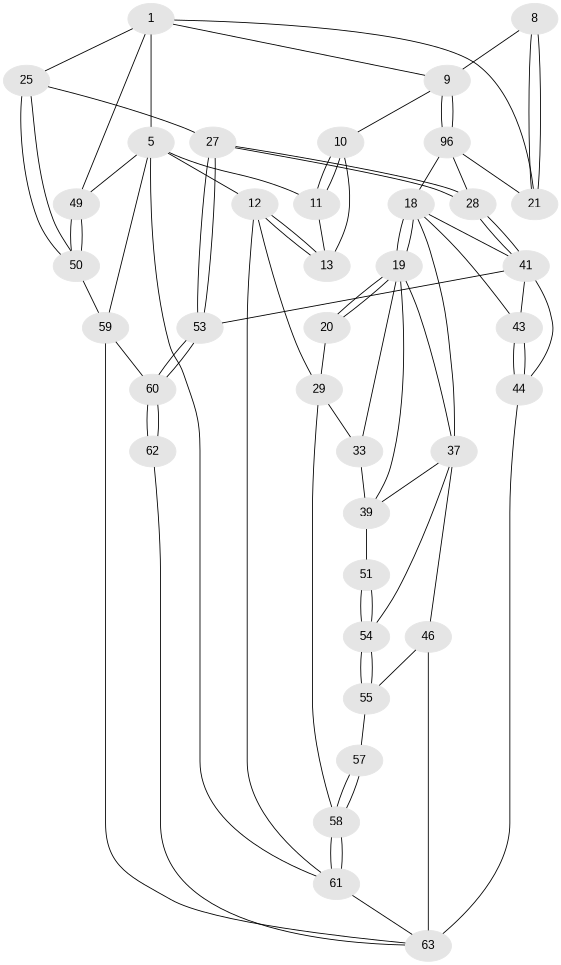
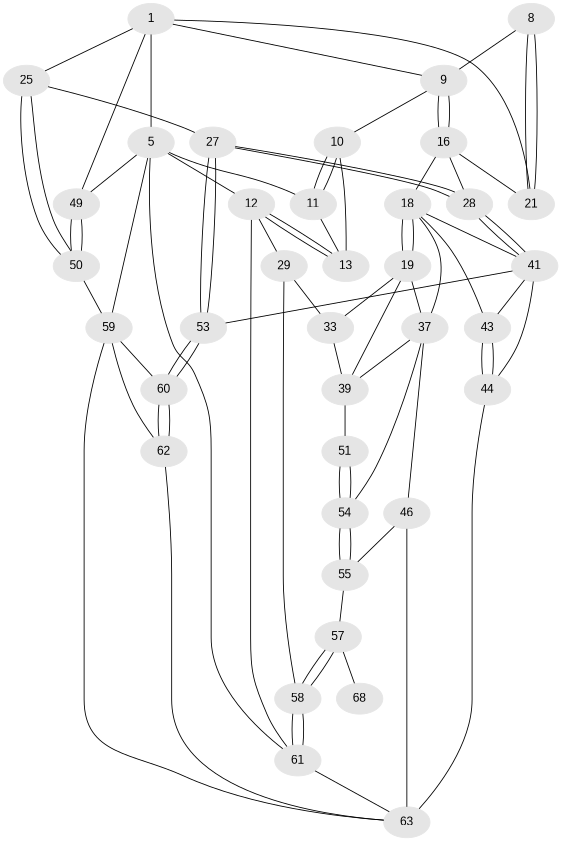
node "96": label "96" -> "16"
node "20": removed
edge "59" -- "62": added
node "68": added
